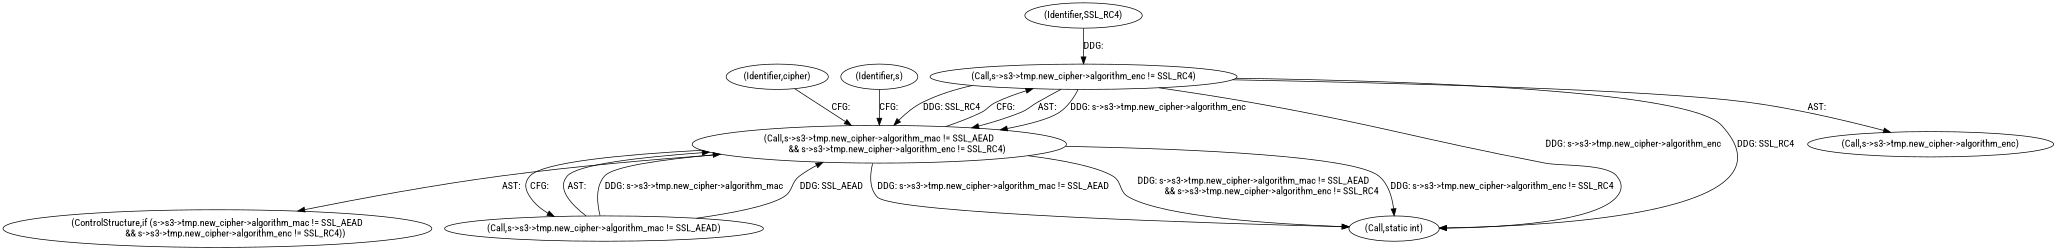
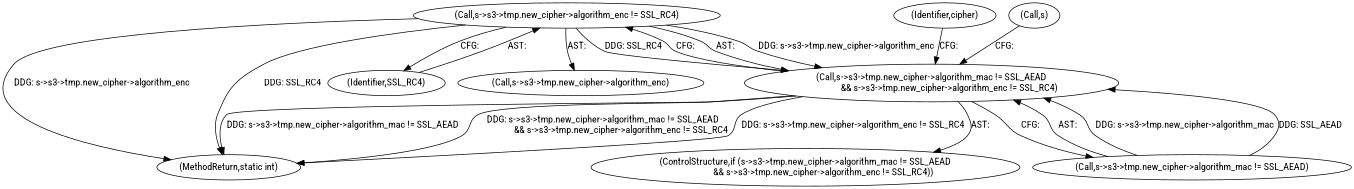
edge "(Call,s->s3->tmp.new_cipher->algorithm_enc != SSL_RC4)" -> "(Identifier,SSL_RC4)": added, label "CFG:"
edge "(Identifier,SSL_RC4)" -> "(Call,s->s3->tmp.new_cipher->algorithm_enc != SSL_RC4)": label "DDG: " -> "AST: "
node "(Identifier,s)": label "(Identifier,s)" -> "(Call,s)"
node "(Call,static int)": label "(Call,static int)" -> "(MethodReturn,static int)"
